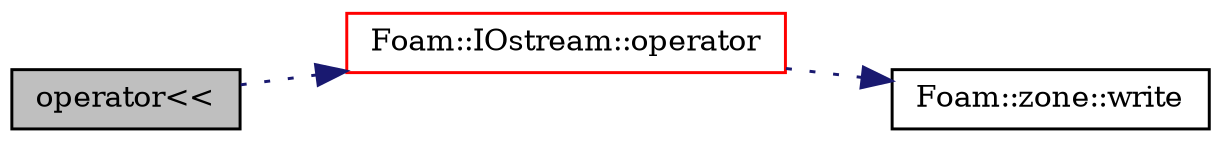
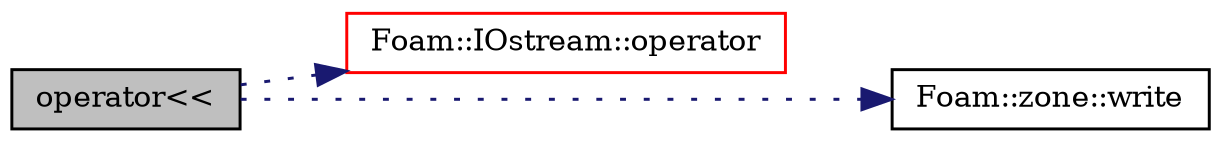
edge "Foam::IOstream::operator" -> "Foam::zone::write": now "operator<<" -> "Foam::zone::write"
